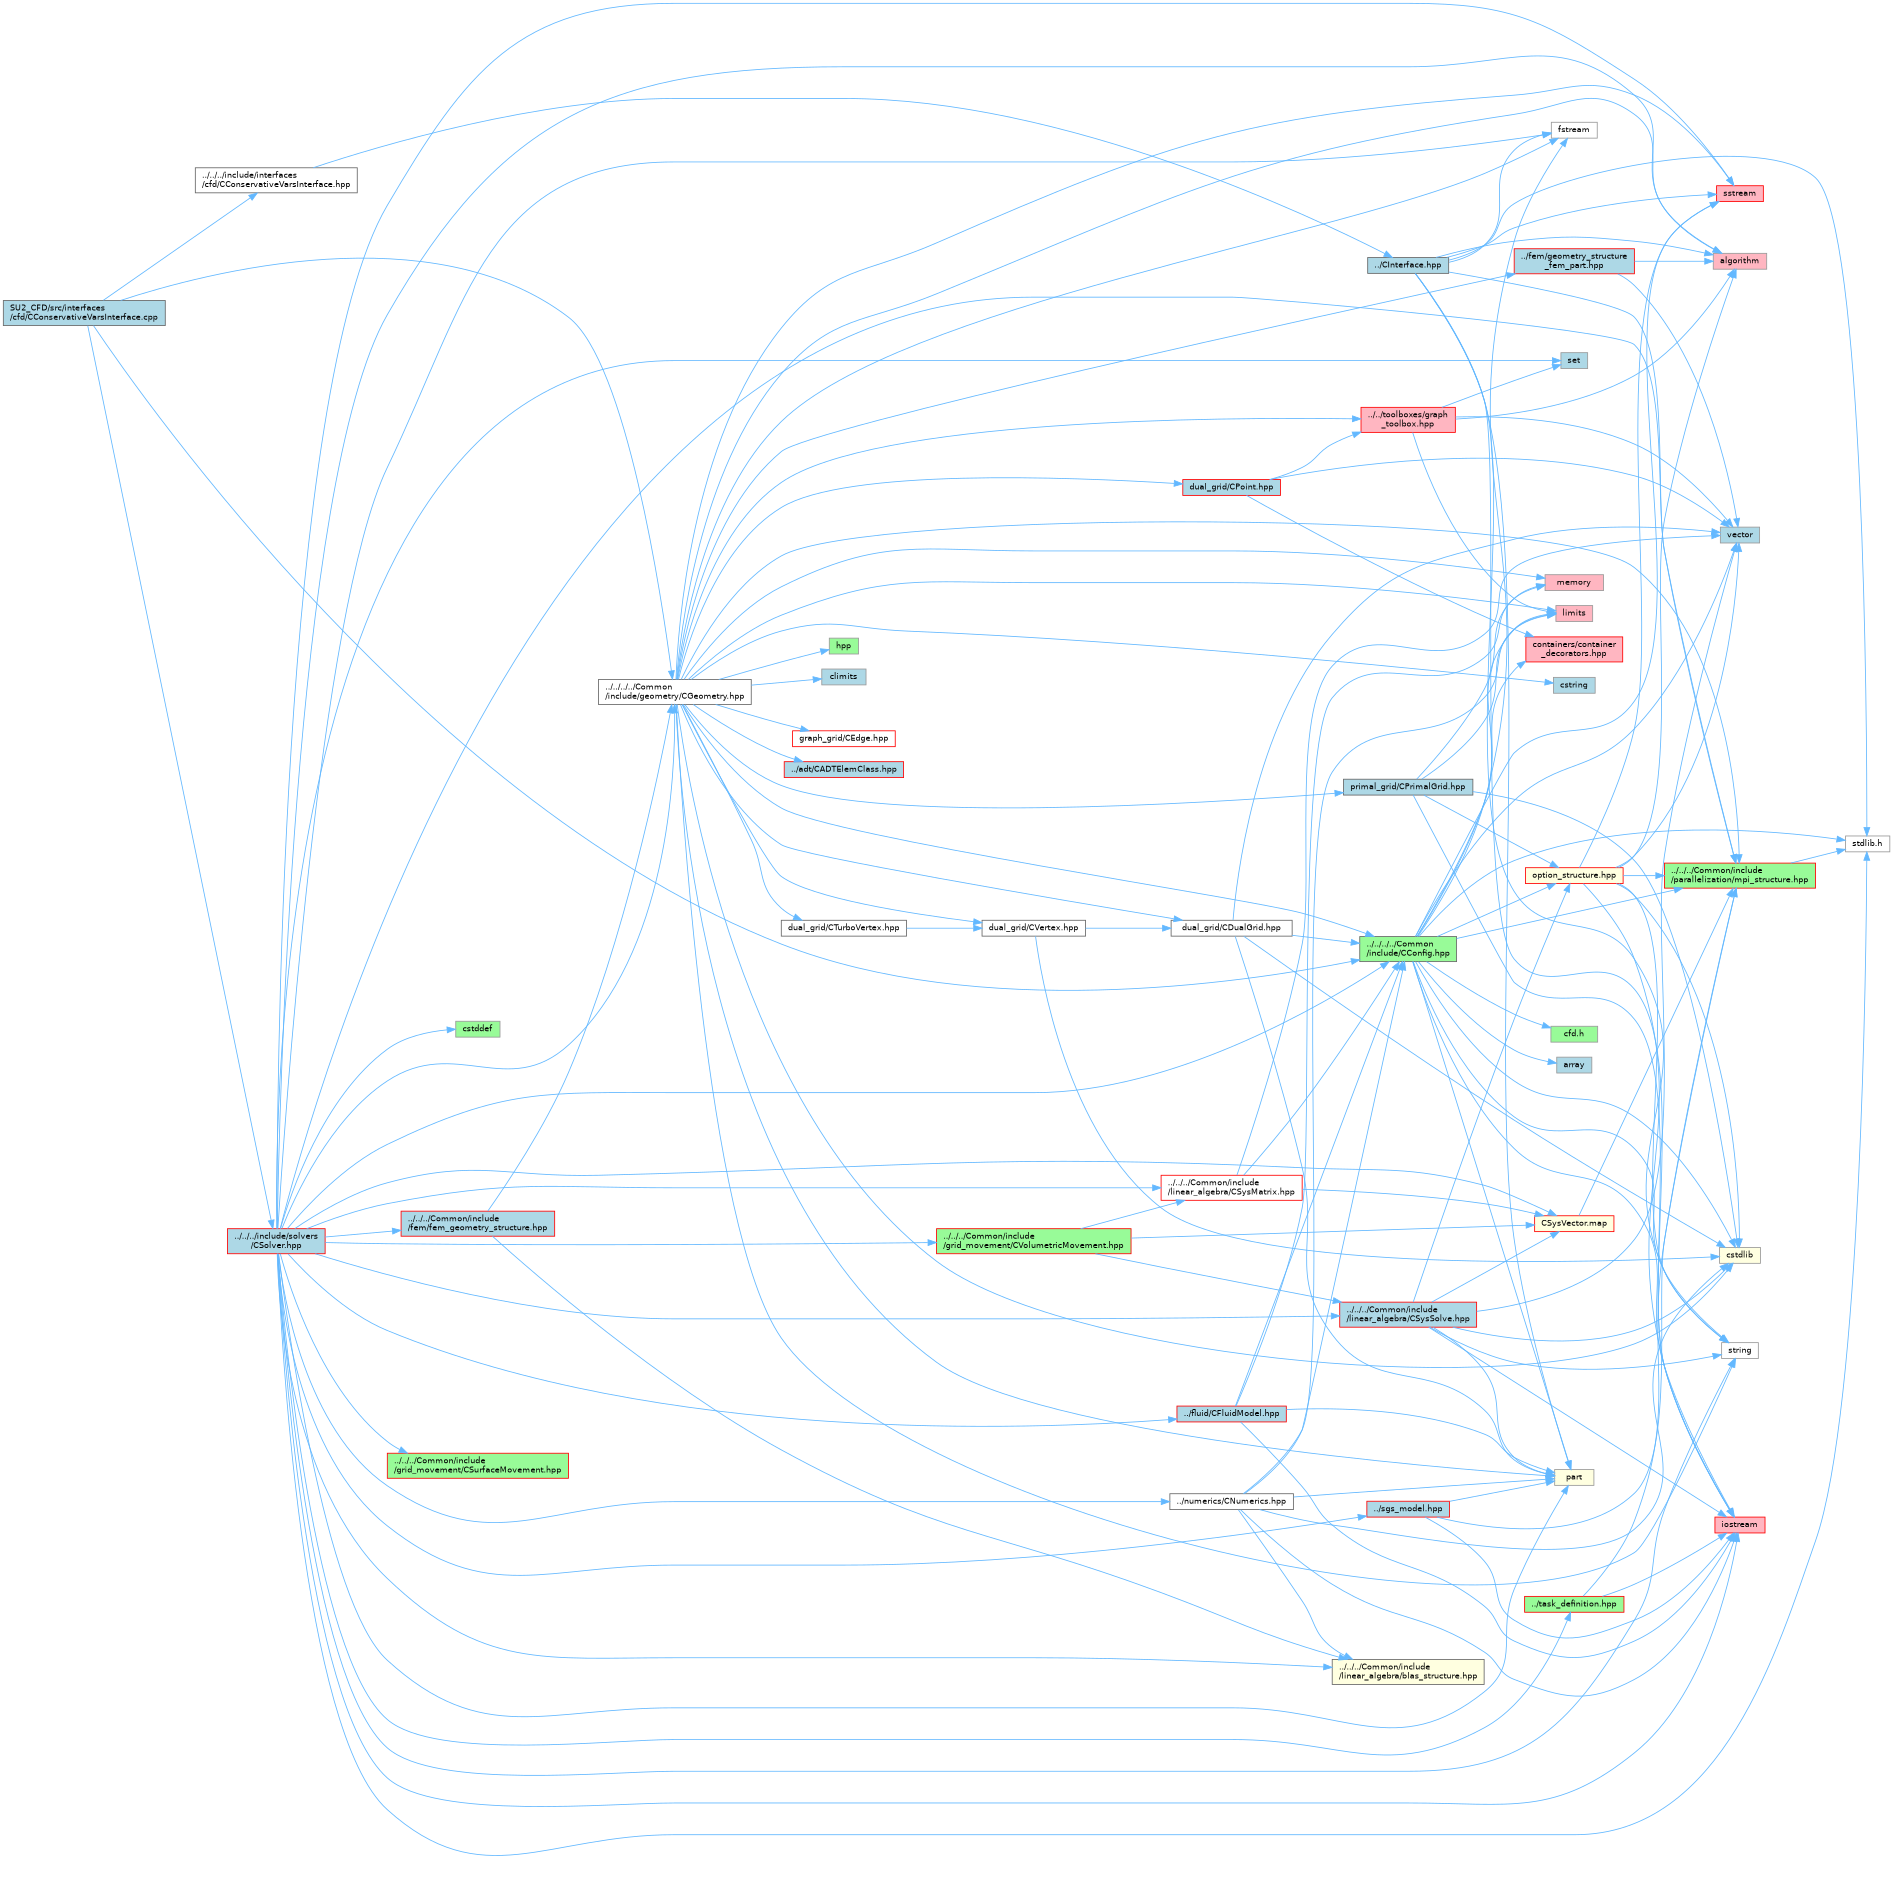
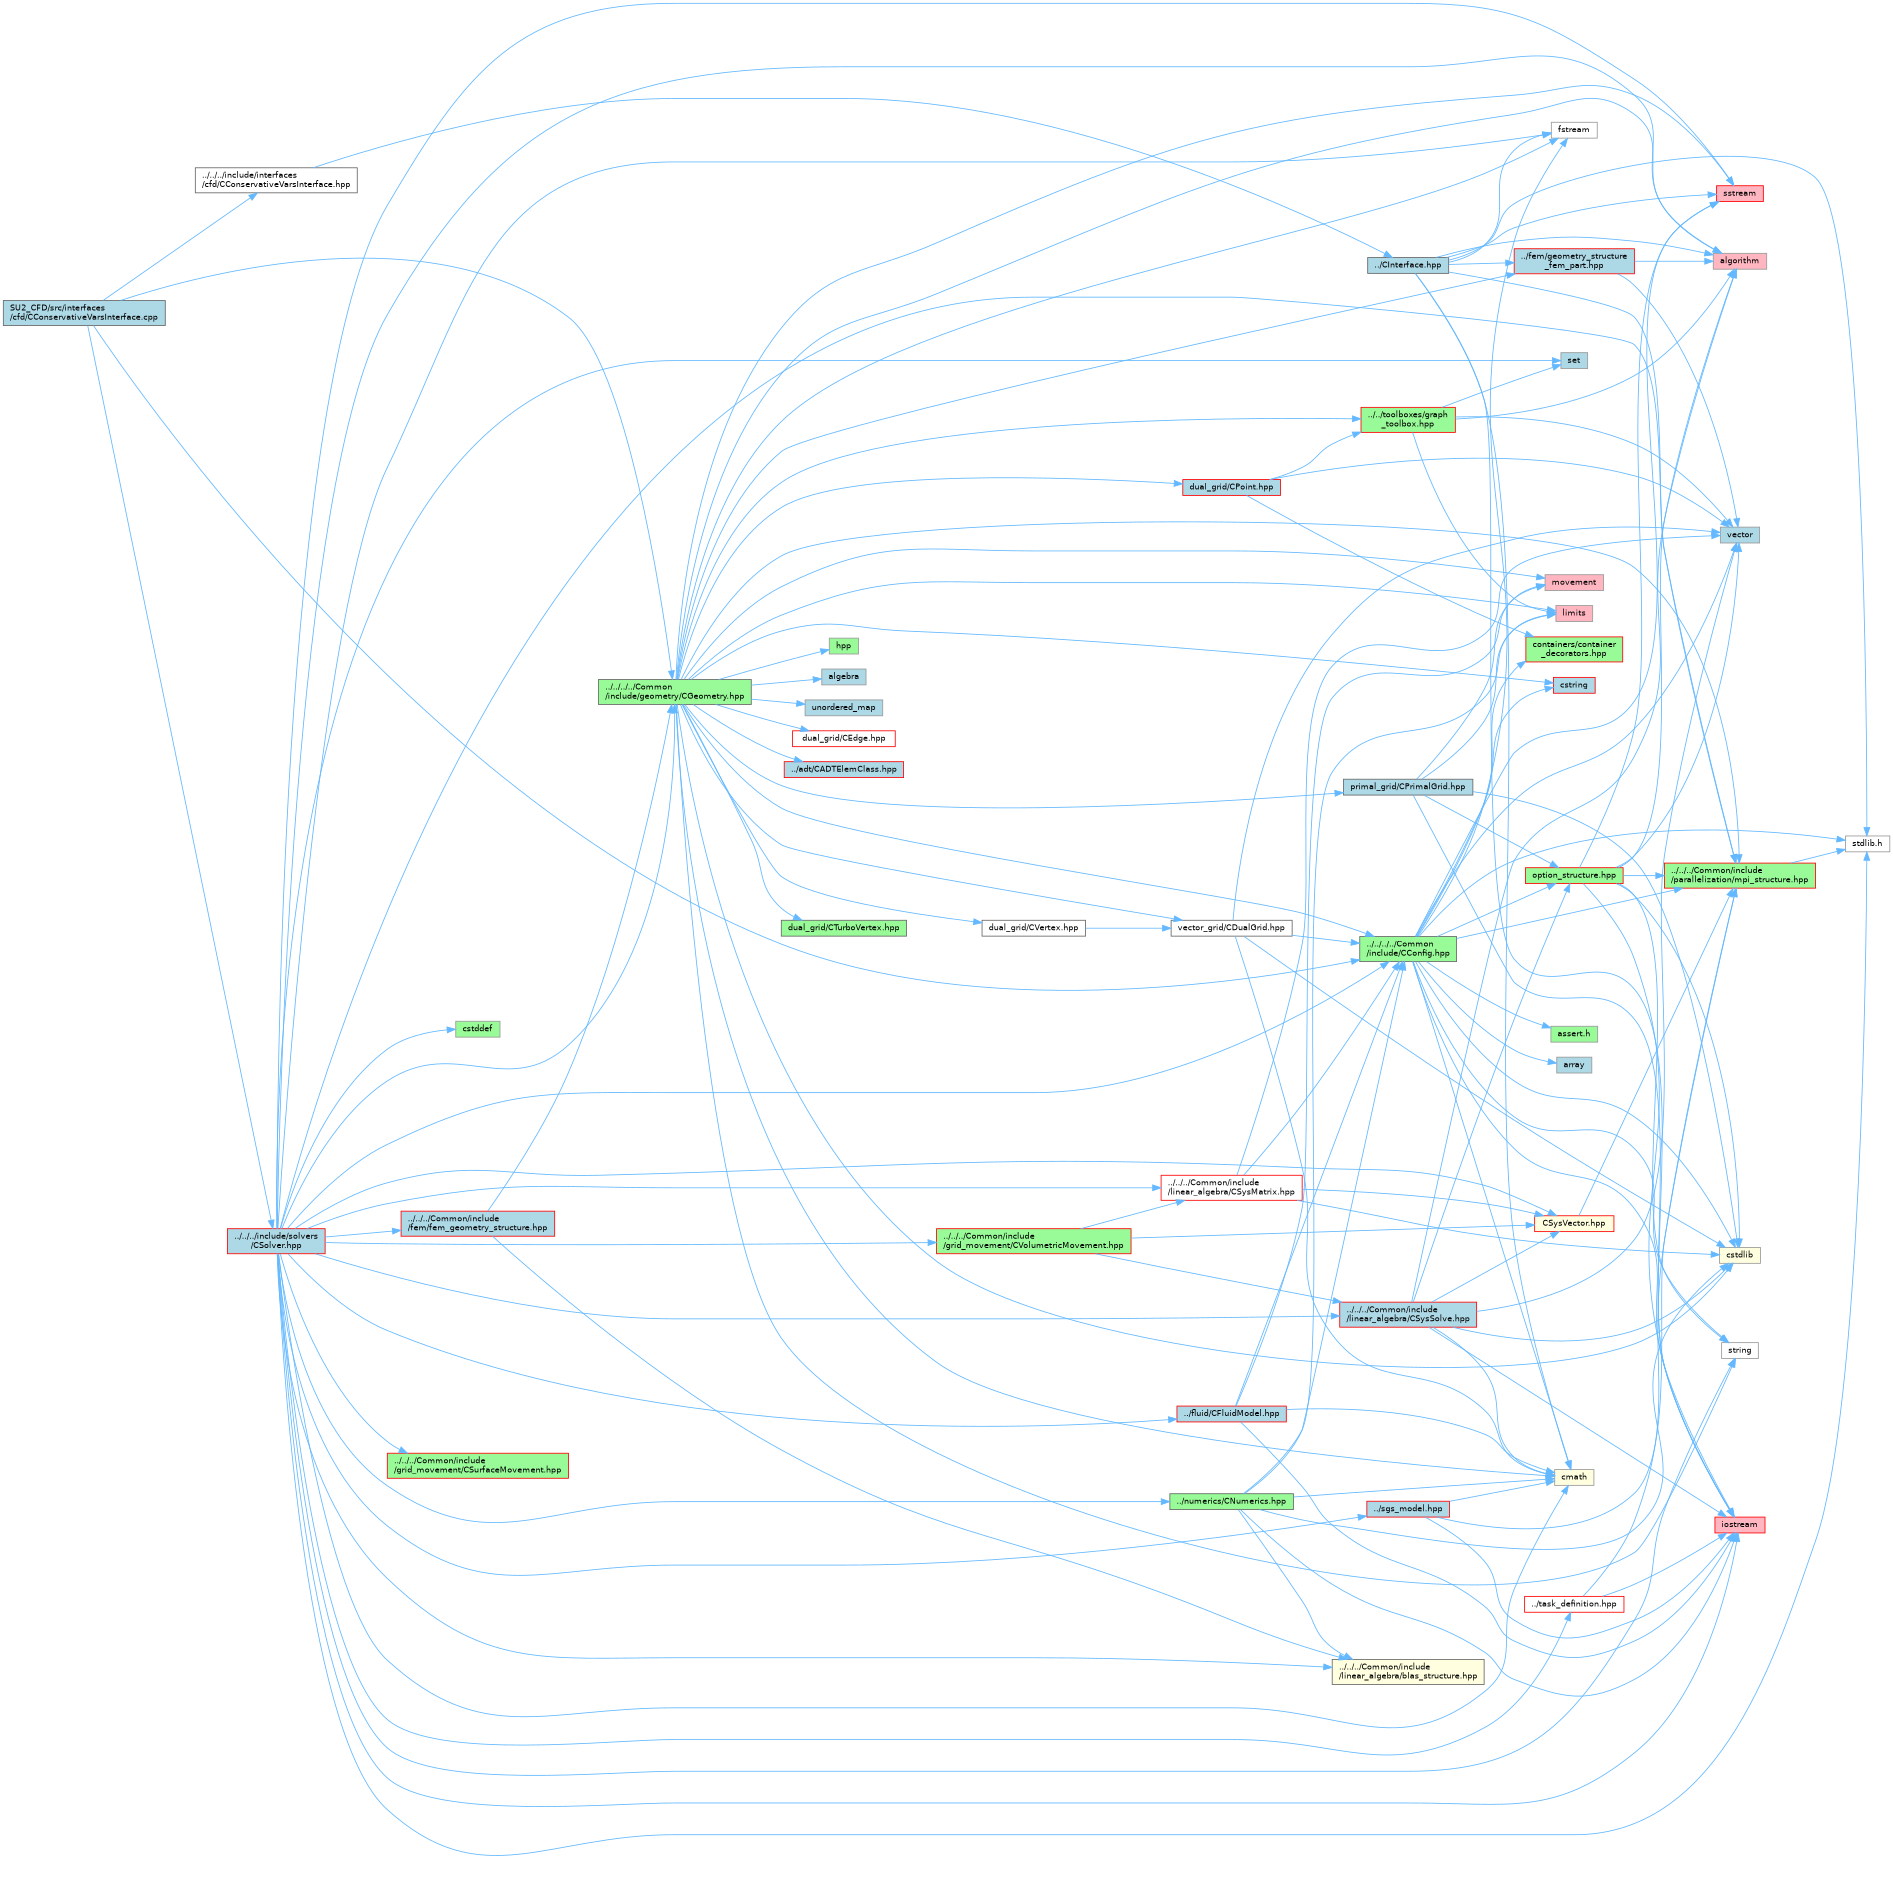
node "../../toolboxes/graph _toolbox.hpp": fillcolor lightpink -> palegreen
node "memory": label "memory" -> "movement"
node "containers/container _decorators.hpp": fillcolor lightpink -> palegreen
node "climits": label "climits" -> "algebra"
node "cstring": color grey60 -> red
node "../../../../Common /include/geometry/CGeometry.hpp": fillcolor white -> palegreen
node "unordered_map": added
node "graph_grid/CEdge.hpp": label "graph_grid/CEdge.hpp" -> "dual_grid/CEdge.hpp"
edge "../../../../Common /include/CConfig.hpp" -> "limits": now "../../../../Common /include/CConfig.hpp" -> "cstring"
node "option_structure.hpp": fillcolor lightyellow -> palegreen
edge "../CInterface.hpp" -> "string": now "../CInterface.hpp" -> "../fem/geometry_structure _fem_part.hpp"
node "dual_grid/CTurboVertex.hpp": fillcolor white -> palegreen
edge "dual_grid/CTurboVertex.hpp" -> "dual_grid/CVertex.hpp": removed
node "dual_grid/CDualGrid.hpp": label "dual_grid/CDualGrid.hpp" -> "vector_grid/CDualGrid.hpp"
node "cfd.h": label "cfd.h" -> "assert.h"
node "CSysVector.map": label "CSysVector.map" -> "CSysVector.hpp"
edge "dual_grid/CVertex.hpp" -> "cstdlib": now "../../../Common/include /linear_algebra/CSysMatrix.hpp" -> "cstdlib"
edge "../../../Common/include /linear_algebra/CSysSolve.hpp" -> "string": now "../../../Common/include /linear_algebra/CSysSolve.hpp" -> "algorithm"
node "part": label "part" -> "cmath"
node "../numerics/CNumerics.hpp": fillcolor white -> palegreen
node "../task_definition.hpp": fillcolor palegreen -> white
